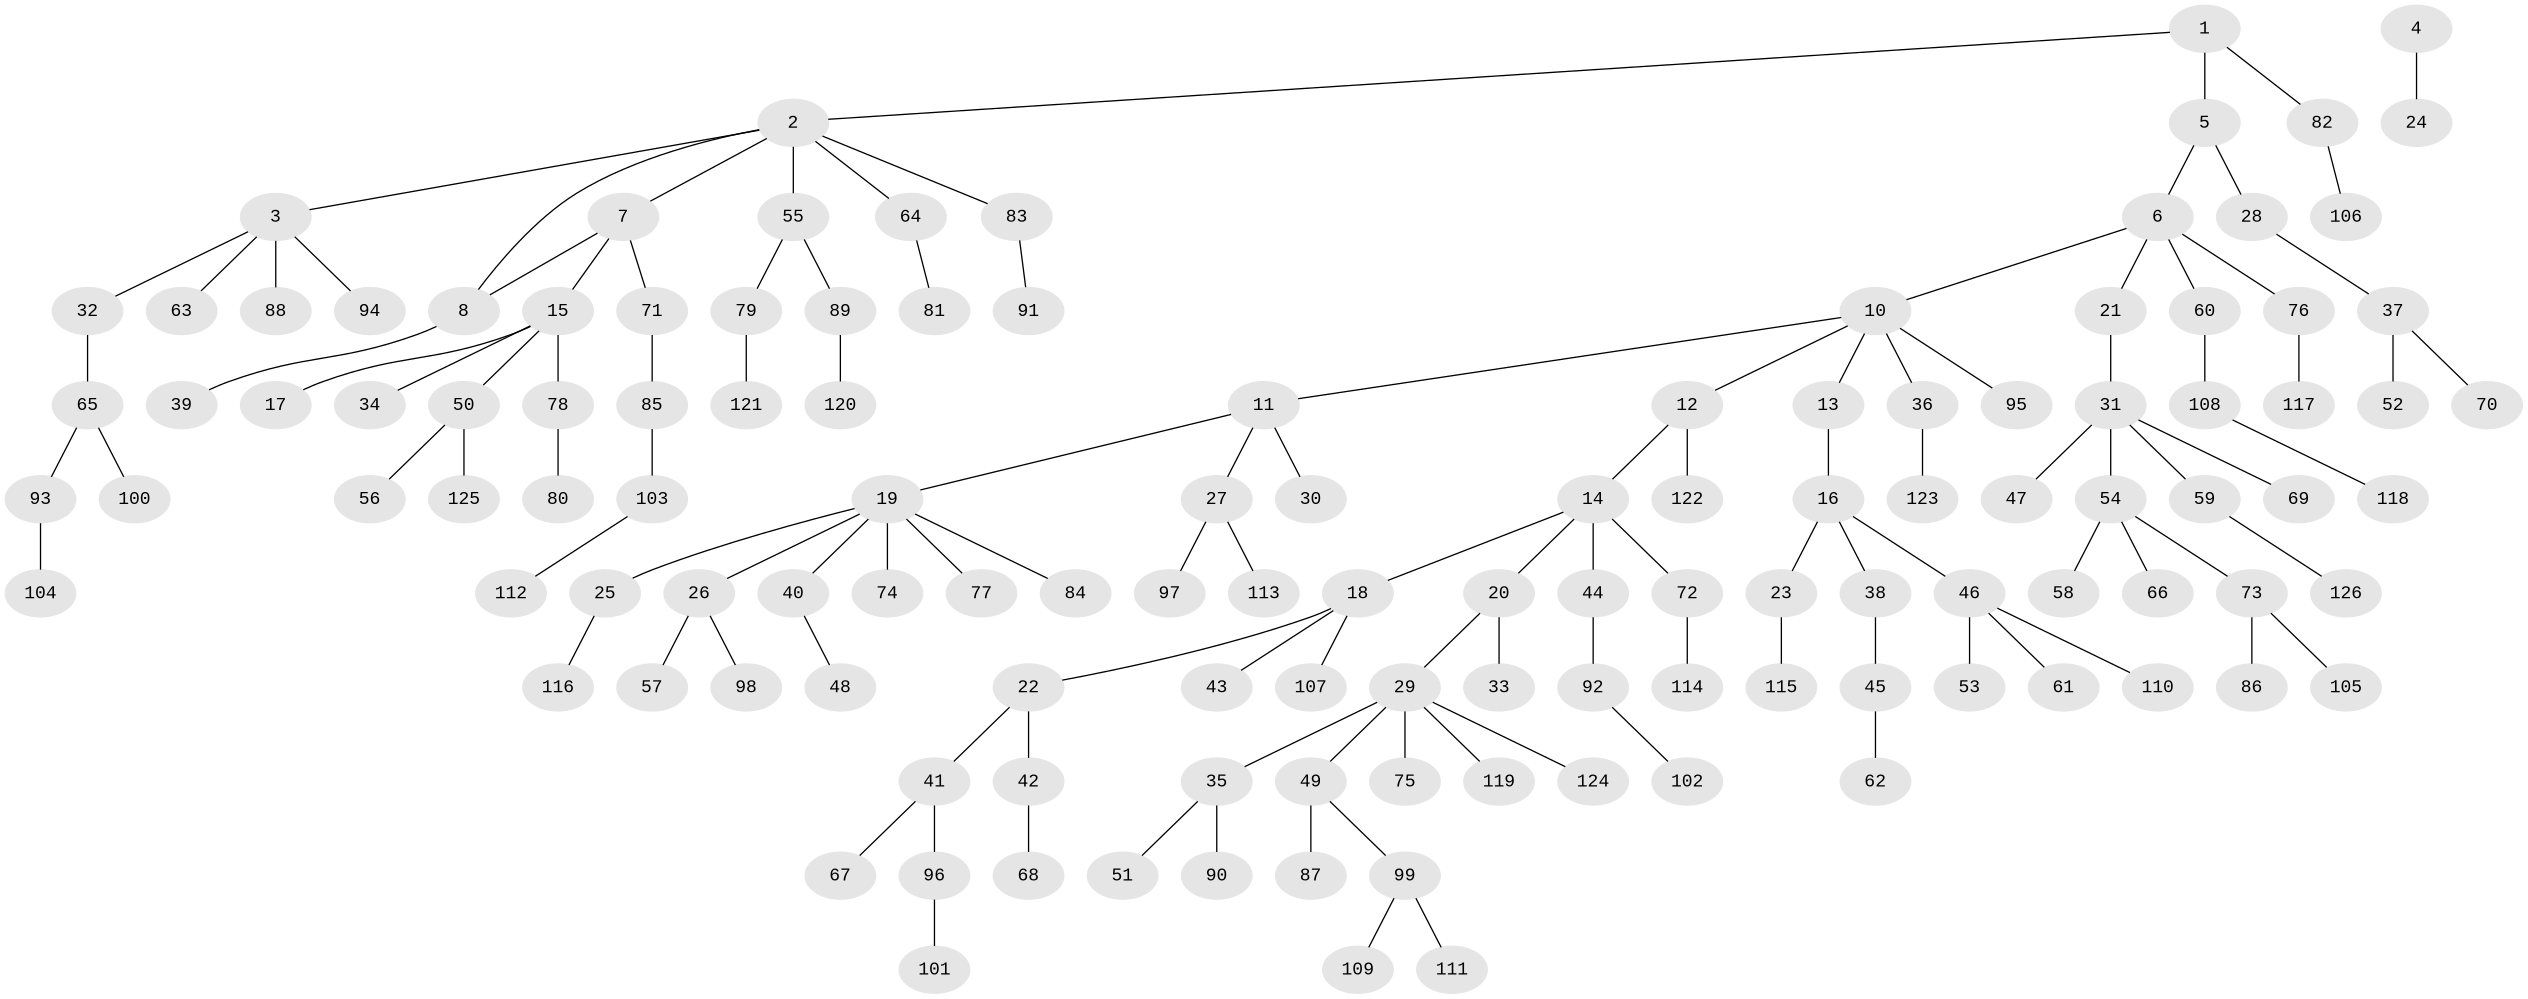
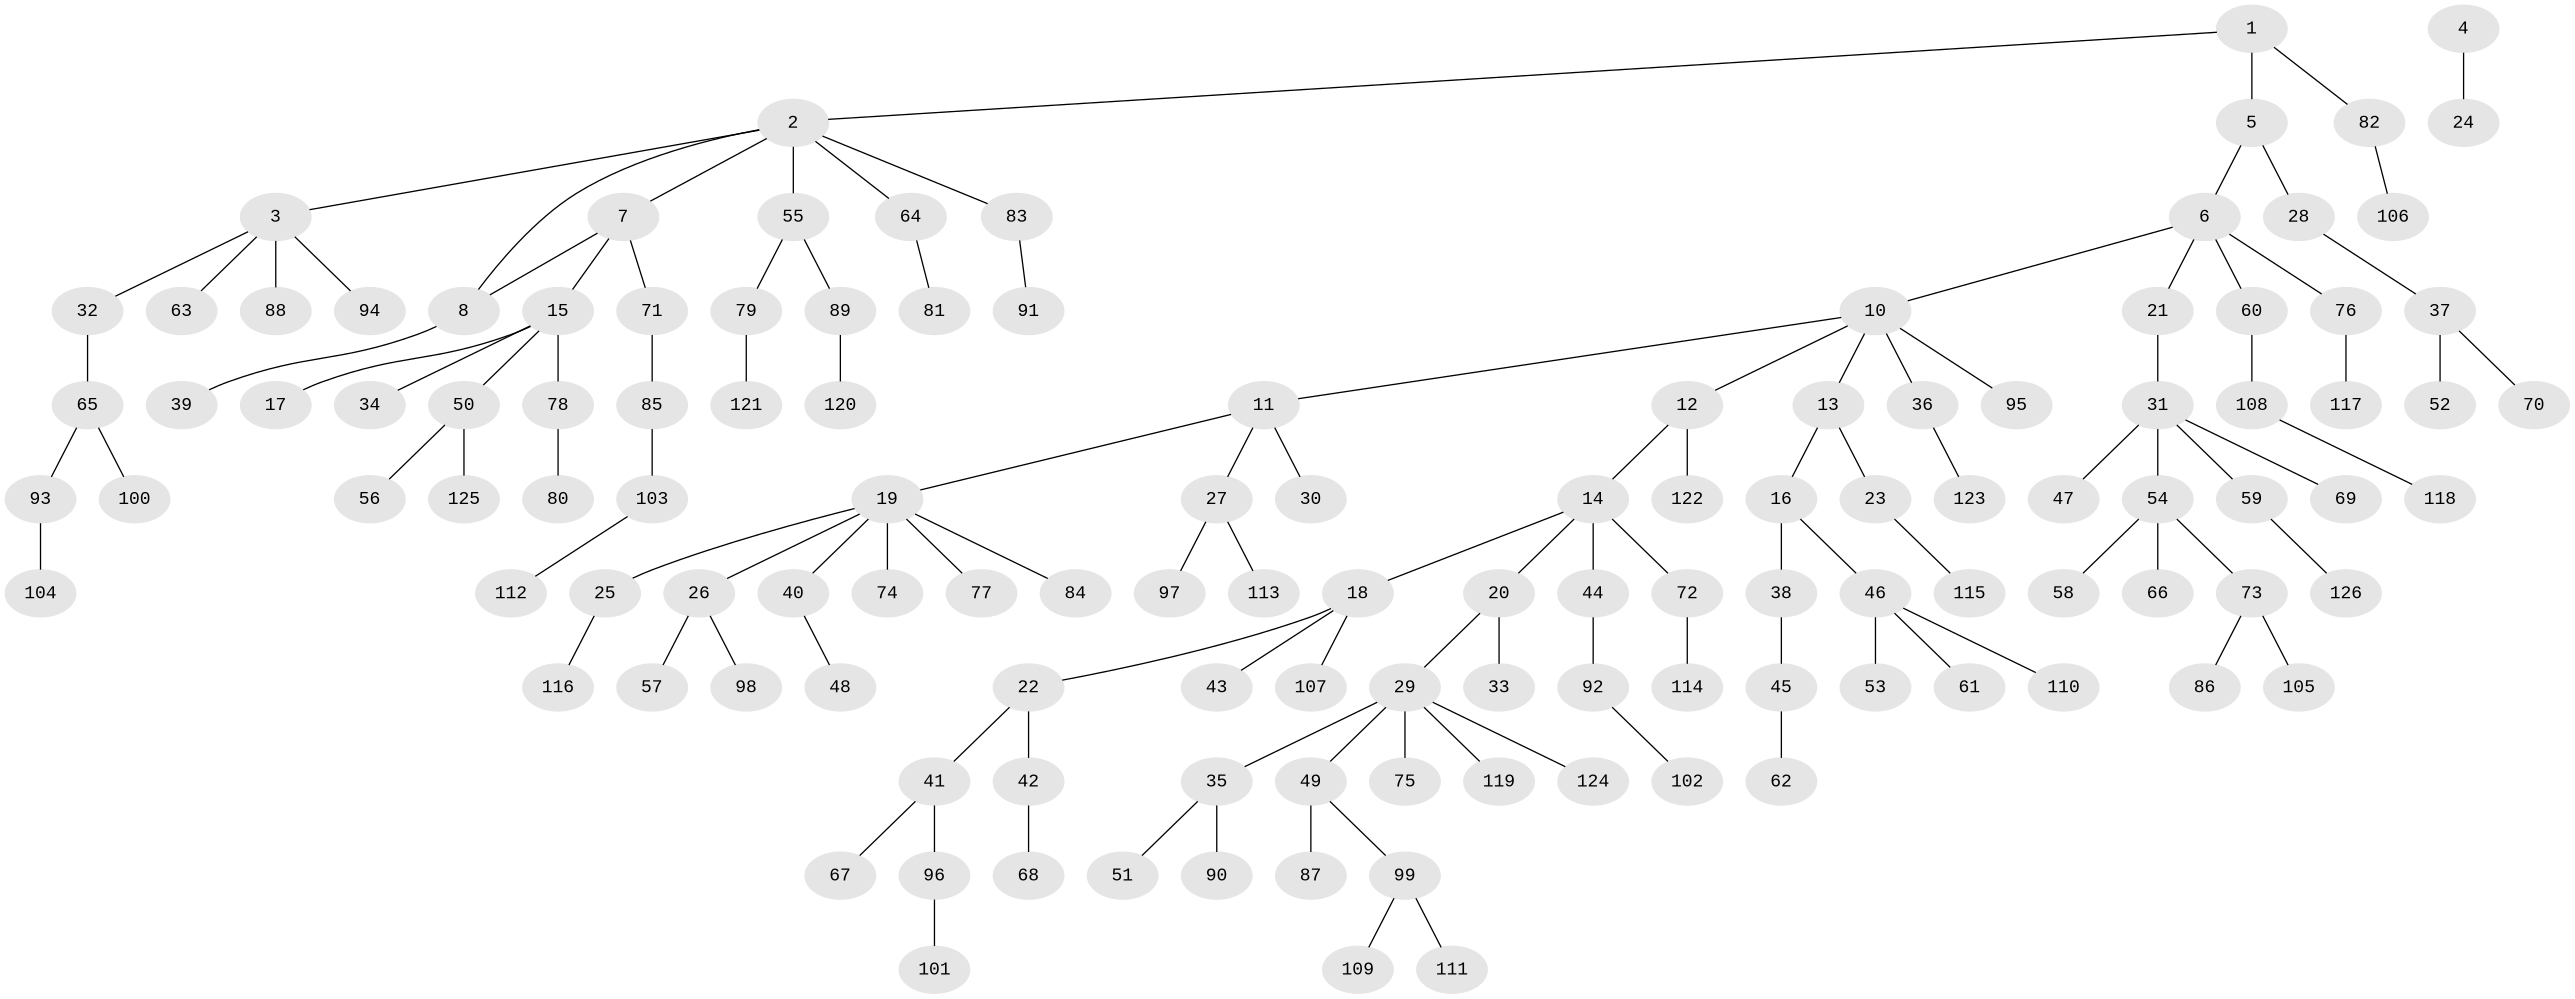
edge "16" -- "23": now "13" -- "23"
